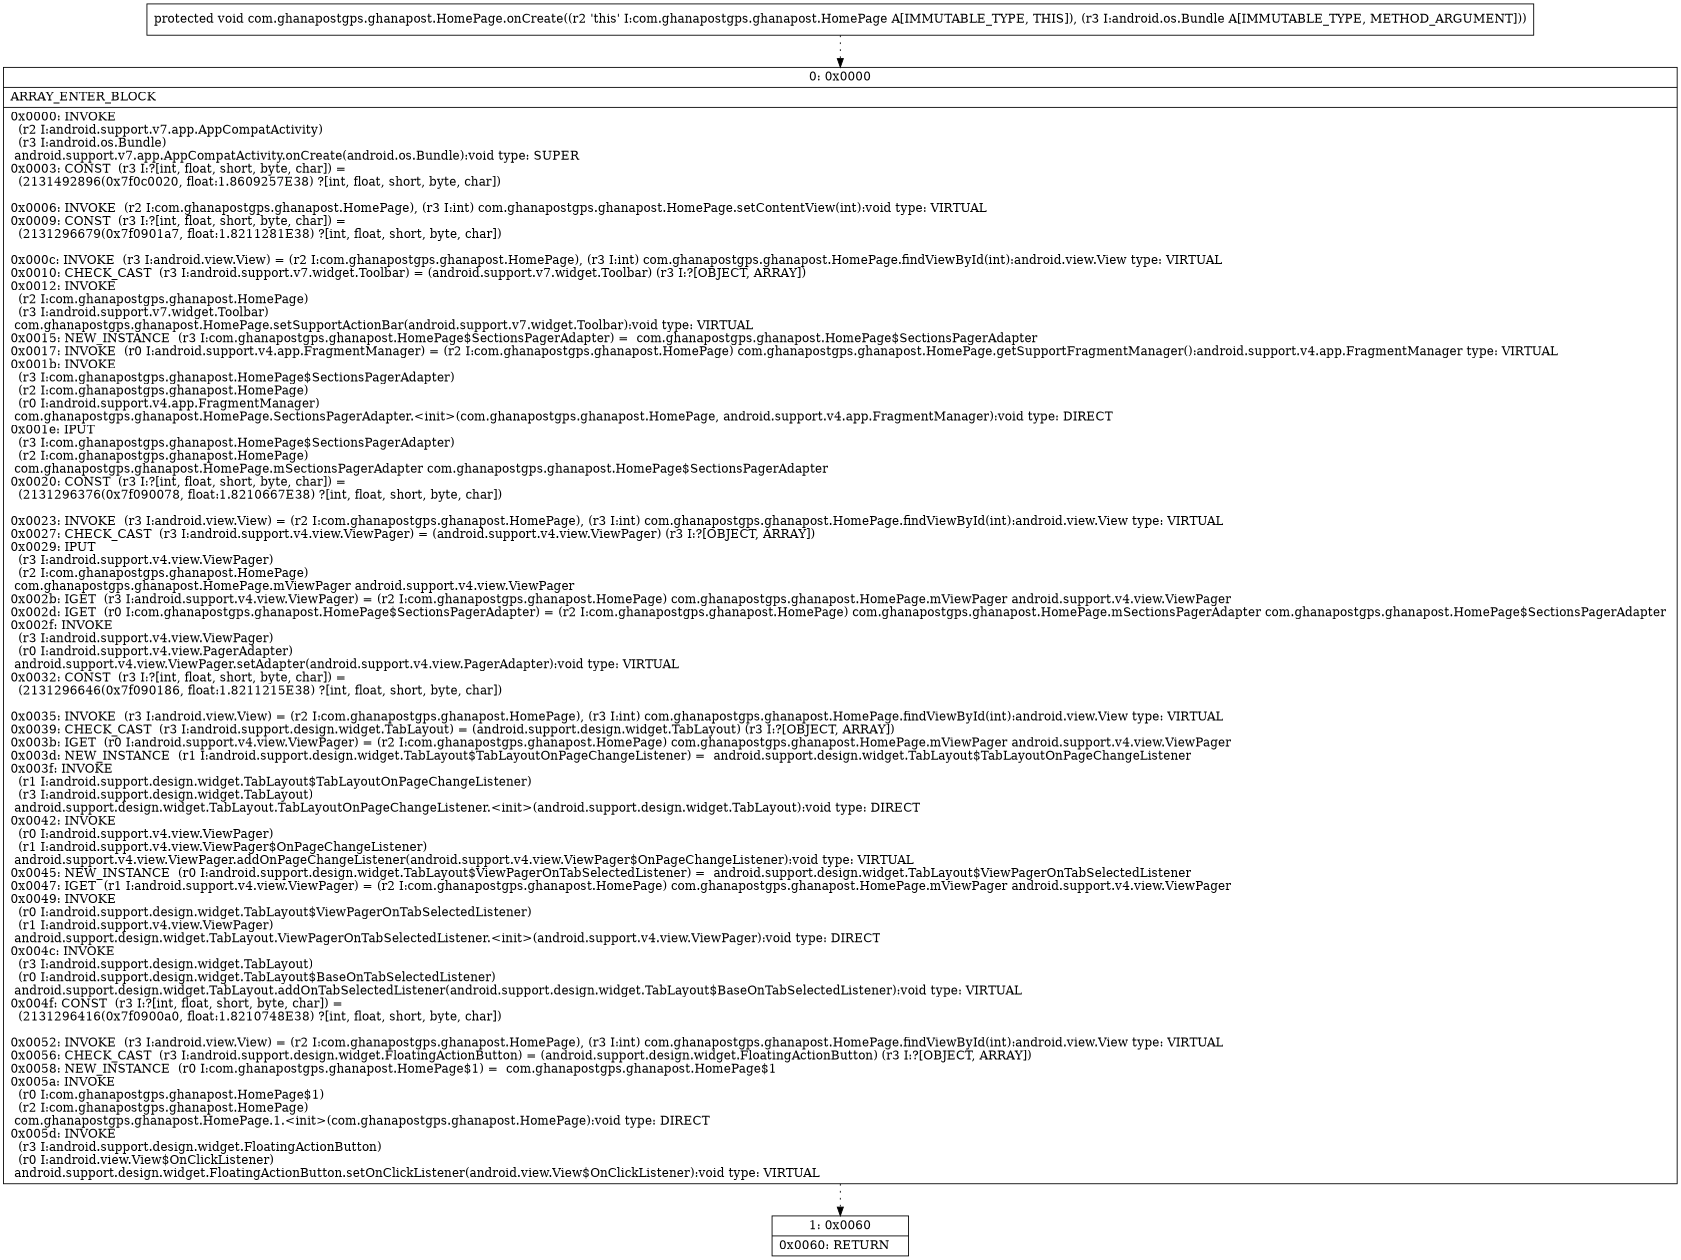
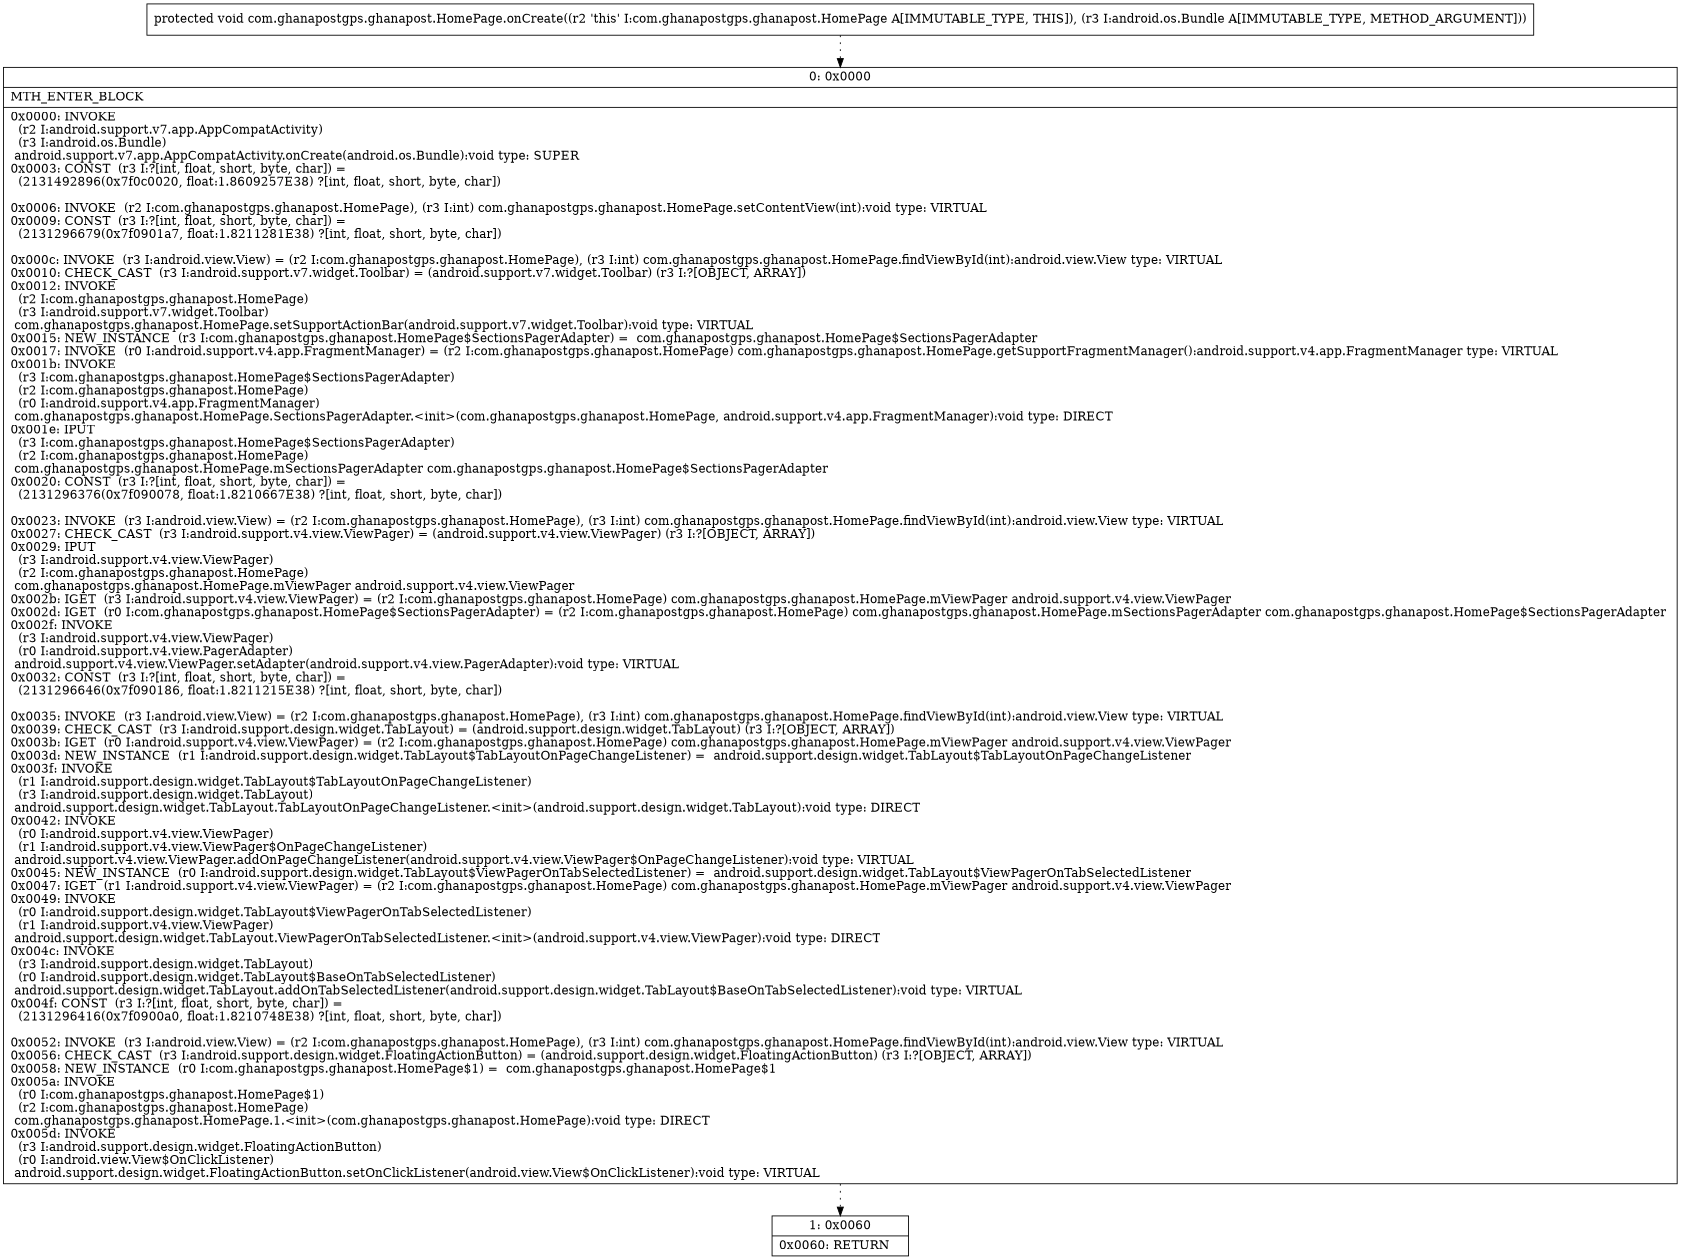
node "0: 0x0000": text "ARRAY_ENTER_BLOCK" -> "MTH_ENTER_BLOCK"
